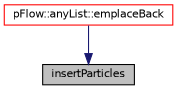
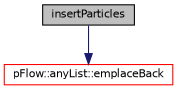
edge "pFlow::anyList::emplaceBack" -> "insertParticles": reversed
